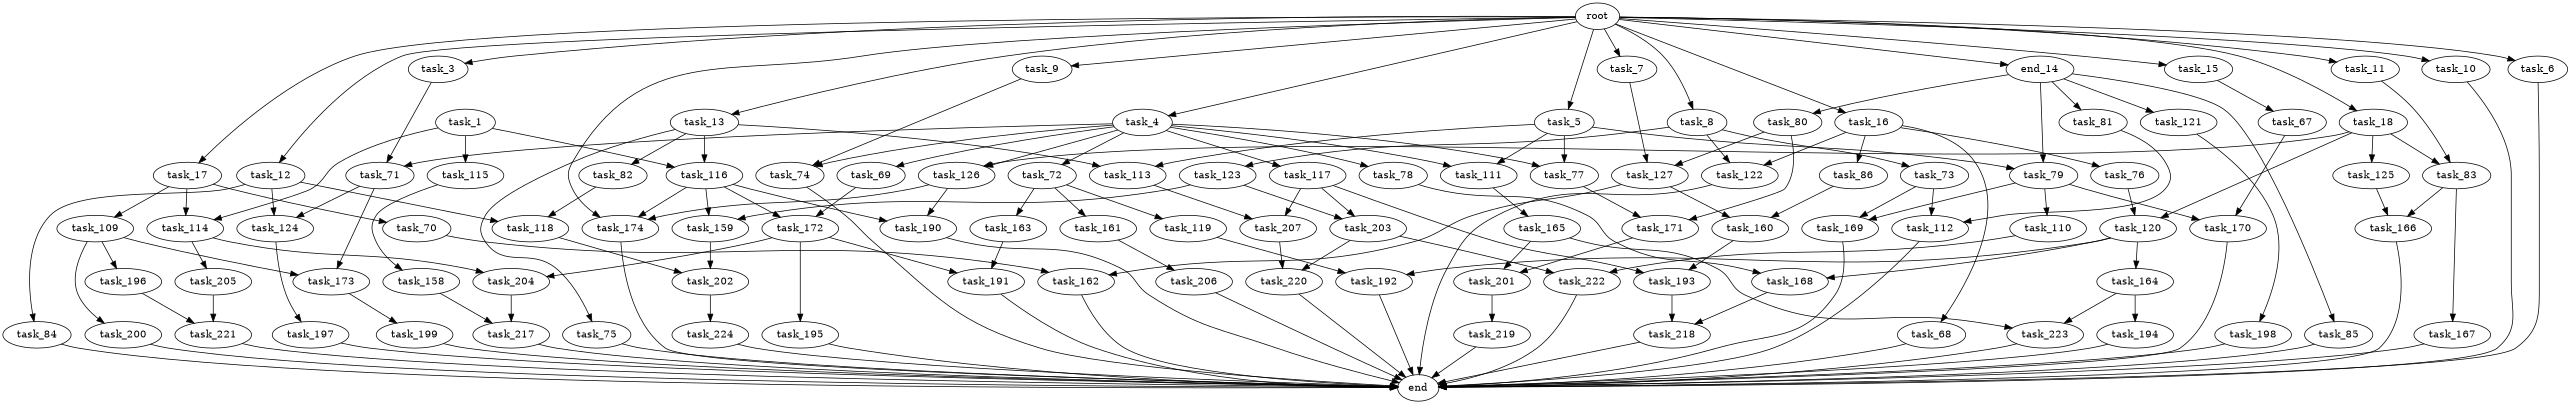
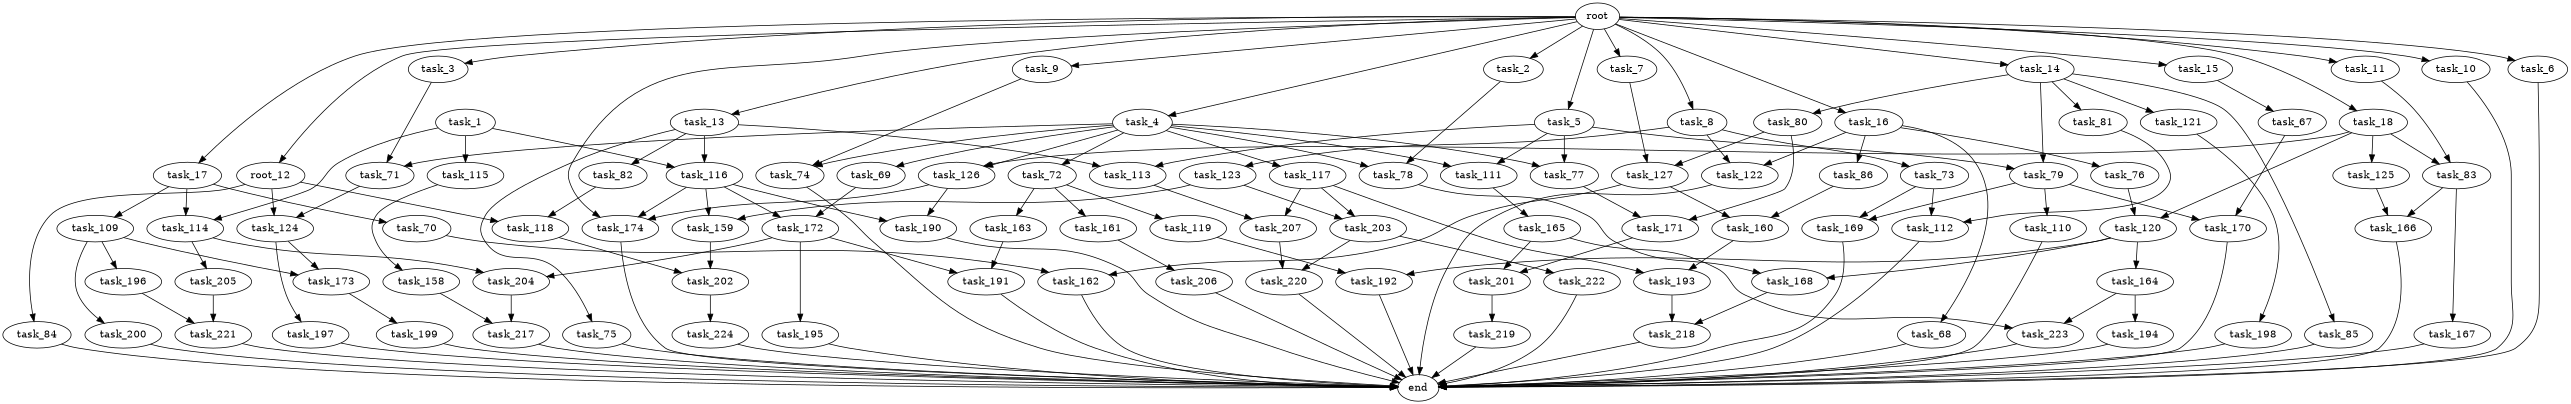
node "task_2": added
node "end_14": label "end_14" -> "task_14"
node "task_12": label "task_12" -> "root_12"
edge "task_71" -> "task_173": now "task_124" -> "task_173"
edge "task_110" -> "task_222": now "task_110" -> "end"
